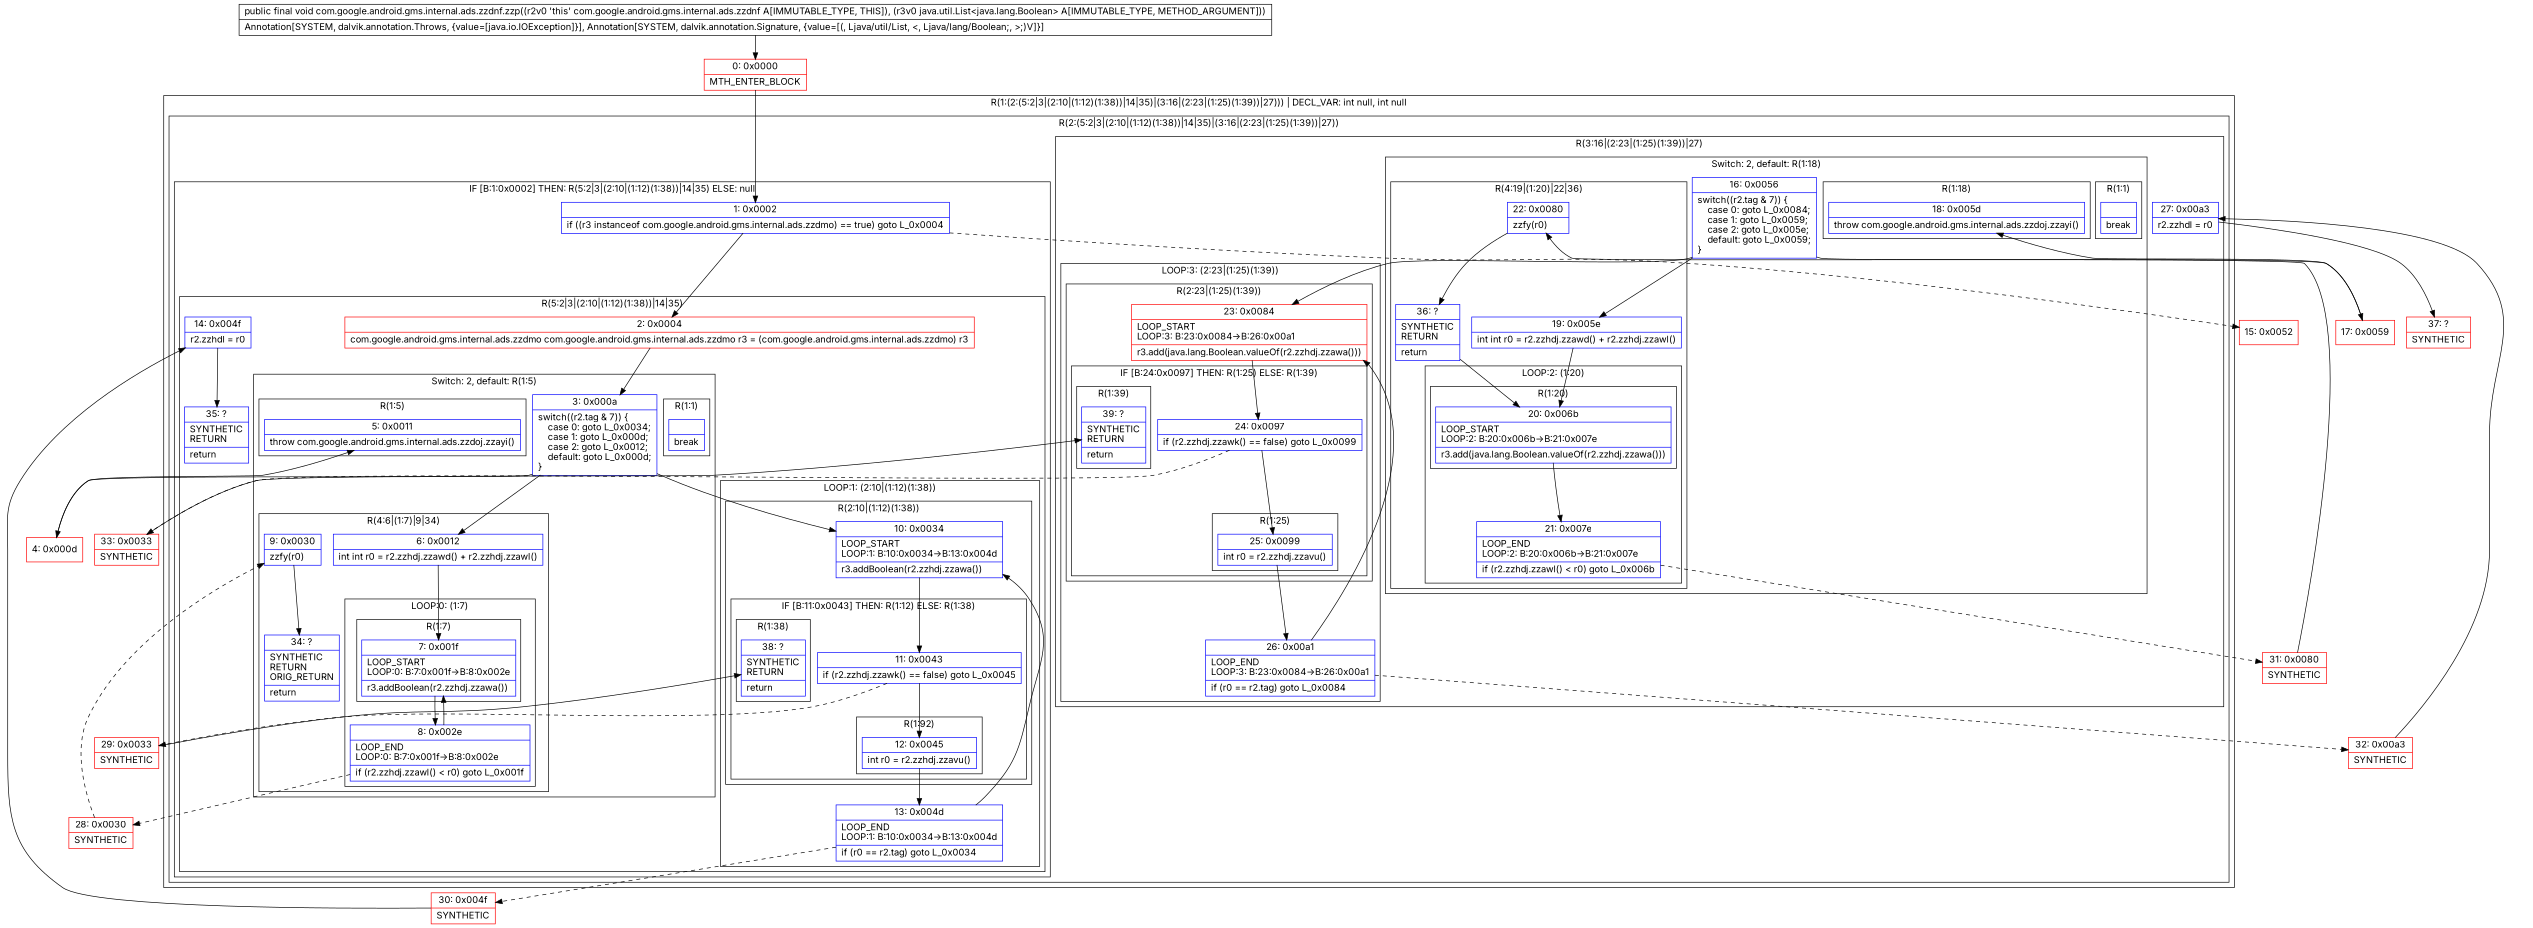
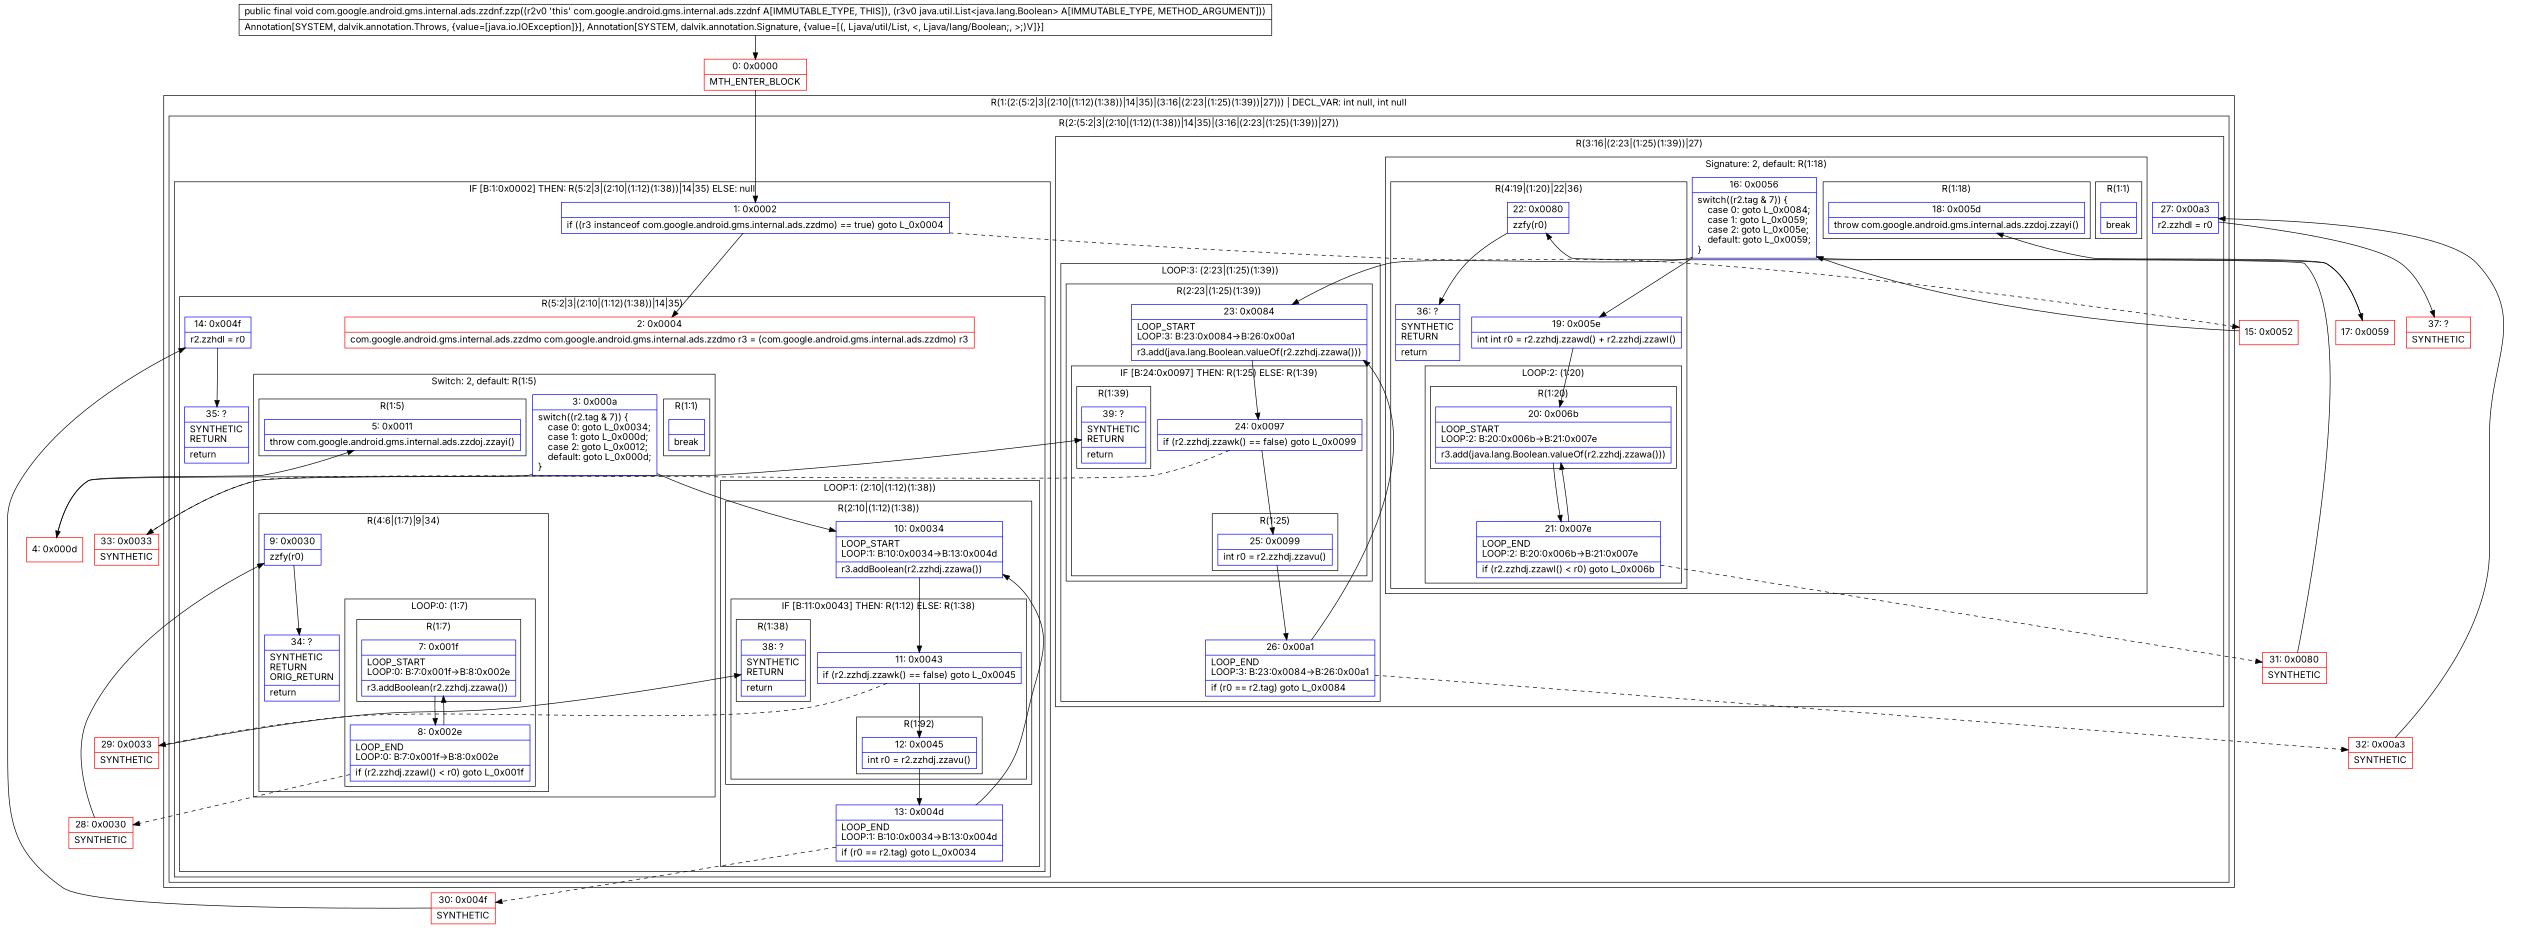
cluster "Switch: 2, default: R(1:18)": label "Switch: 2, default: R(1:18)" -> "Signature: 2, default: R(1:18)"
edge "15: 0x0052" -> "16: 0x0056": added
node "23: 0x0084": color red -> blue
edge "2: 0x0004" -> "3: 0x000a": removed
edge "36: ?" -> "20: 0x006b": now "21: 0x007e" -> "20: 0x006b"
node "6: 0x0012": removed
edge "28: 0x0030" -> "9: 0x0030": style dashed -> solid
